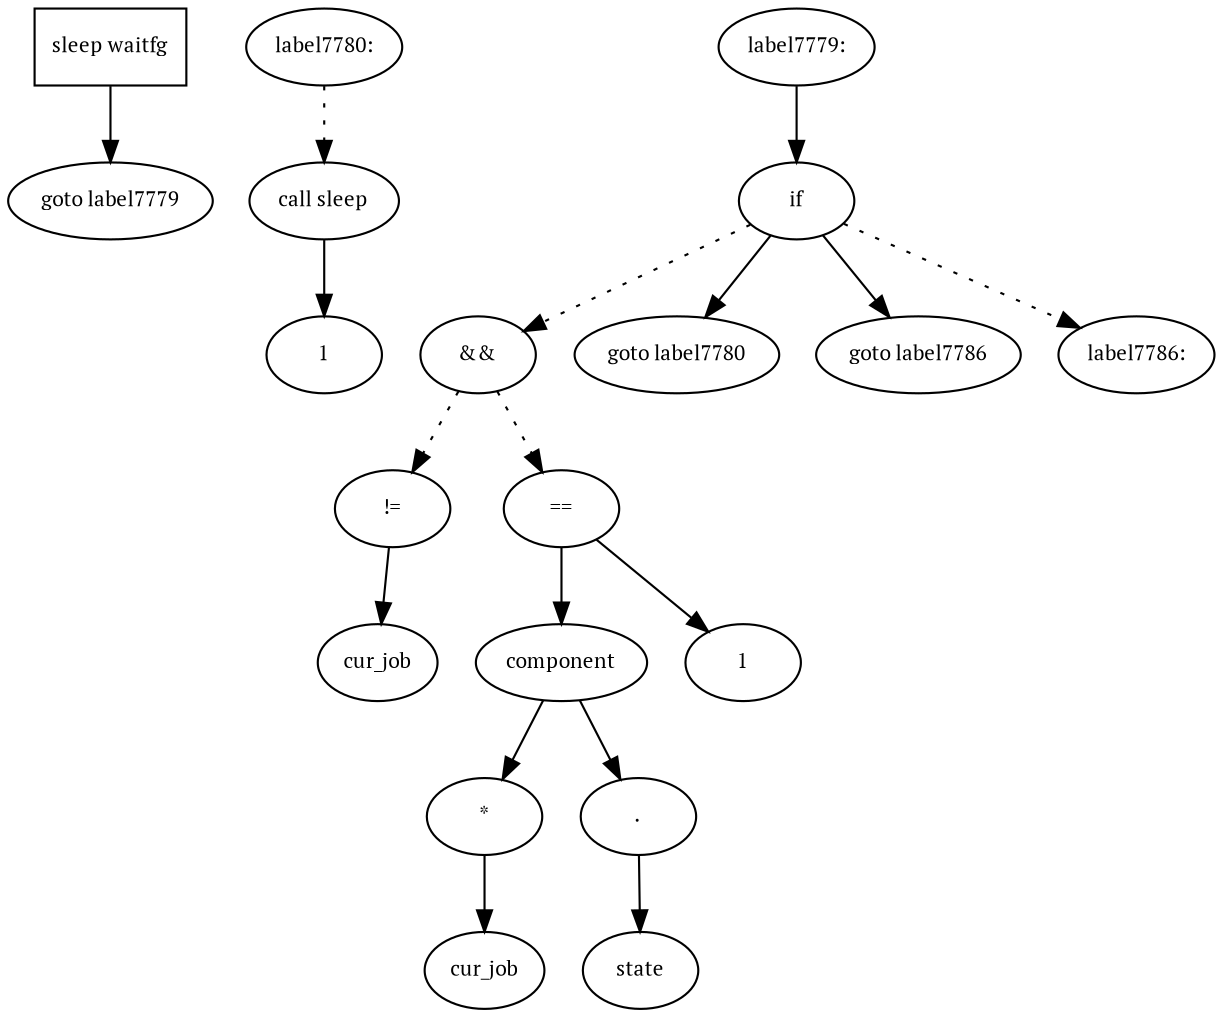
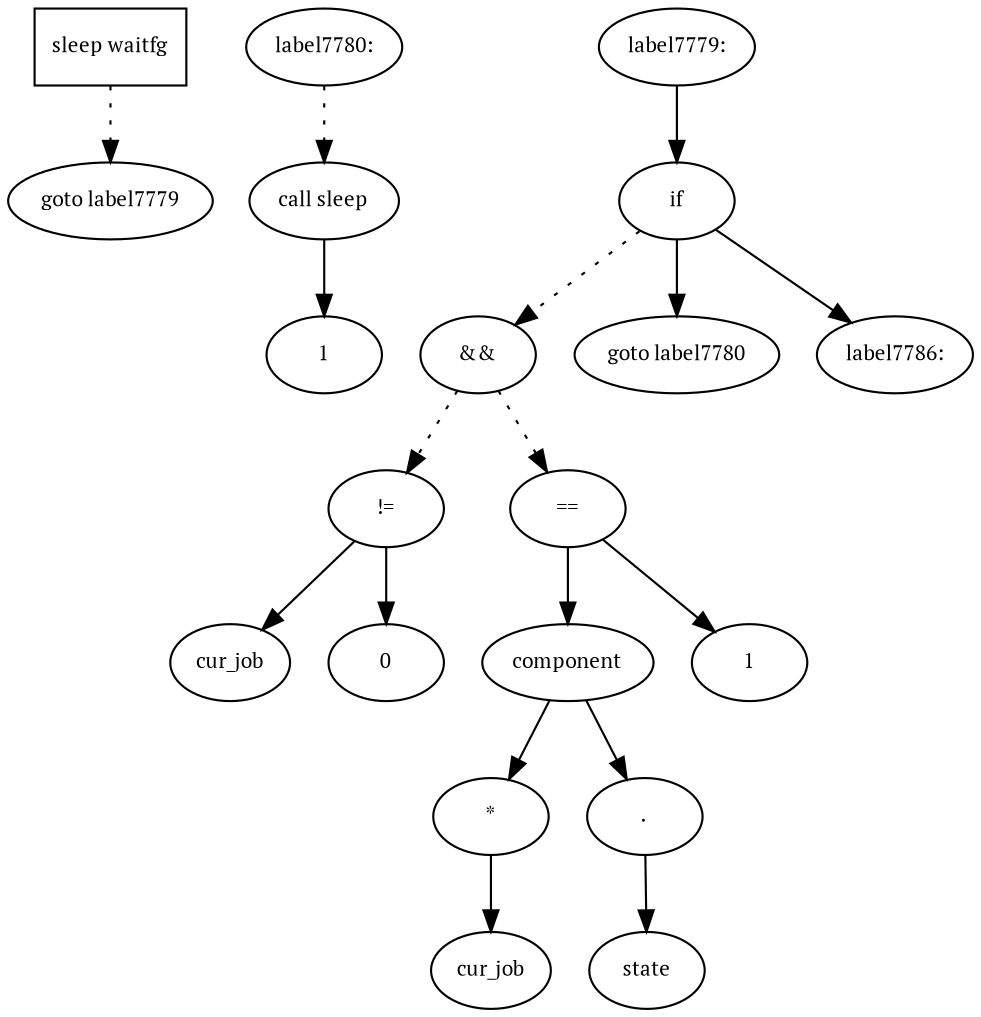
edge "sleep waitfg" -> "goto label7779": style solid -> dotted
edge "if" -> "label7786:": style dotted -> solid
node "goto label7786": removed
node "0": added
